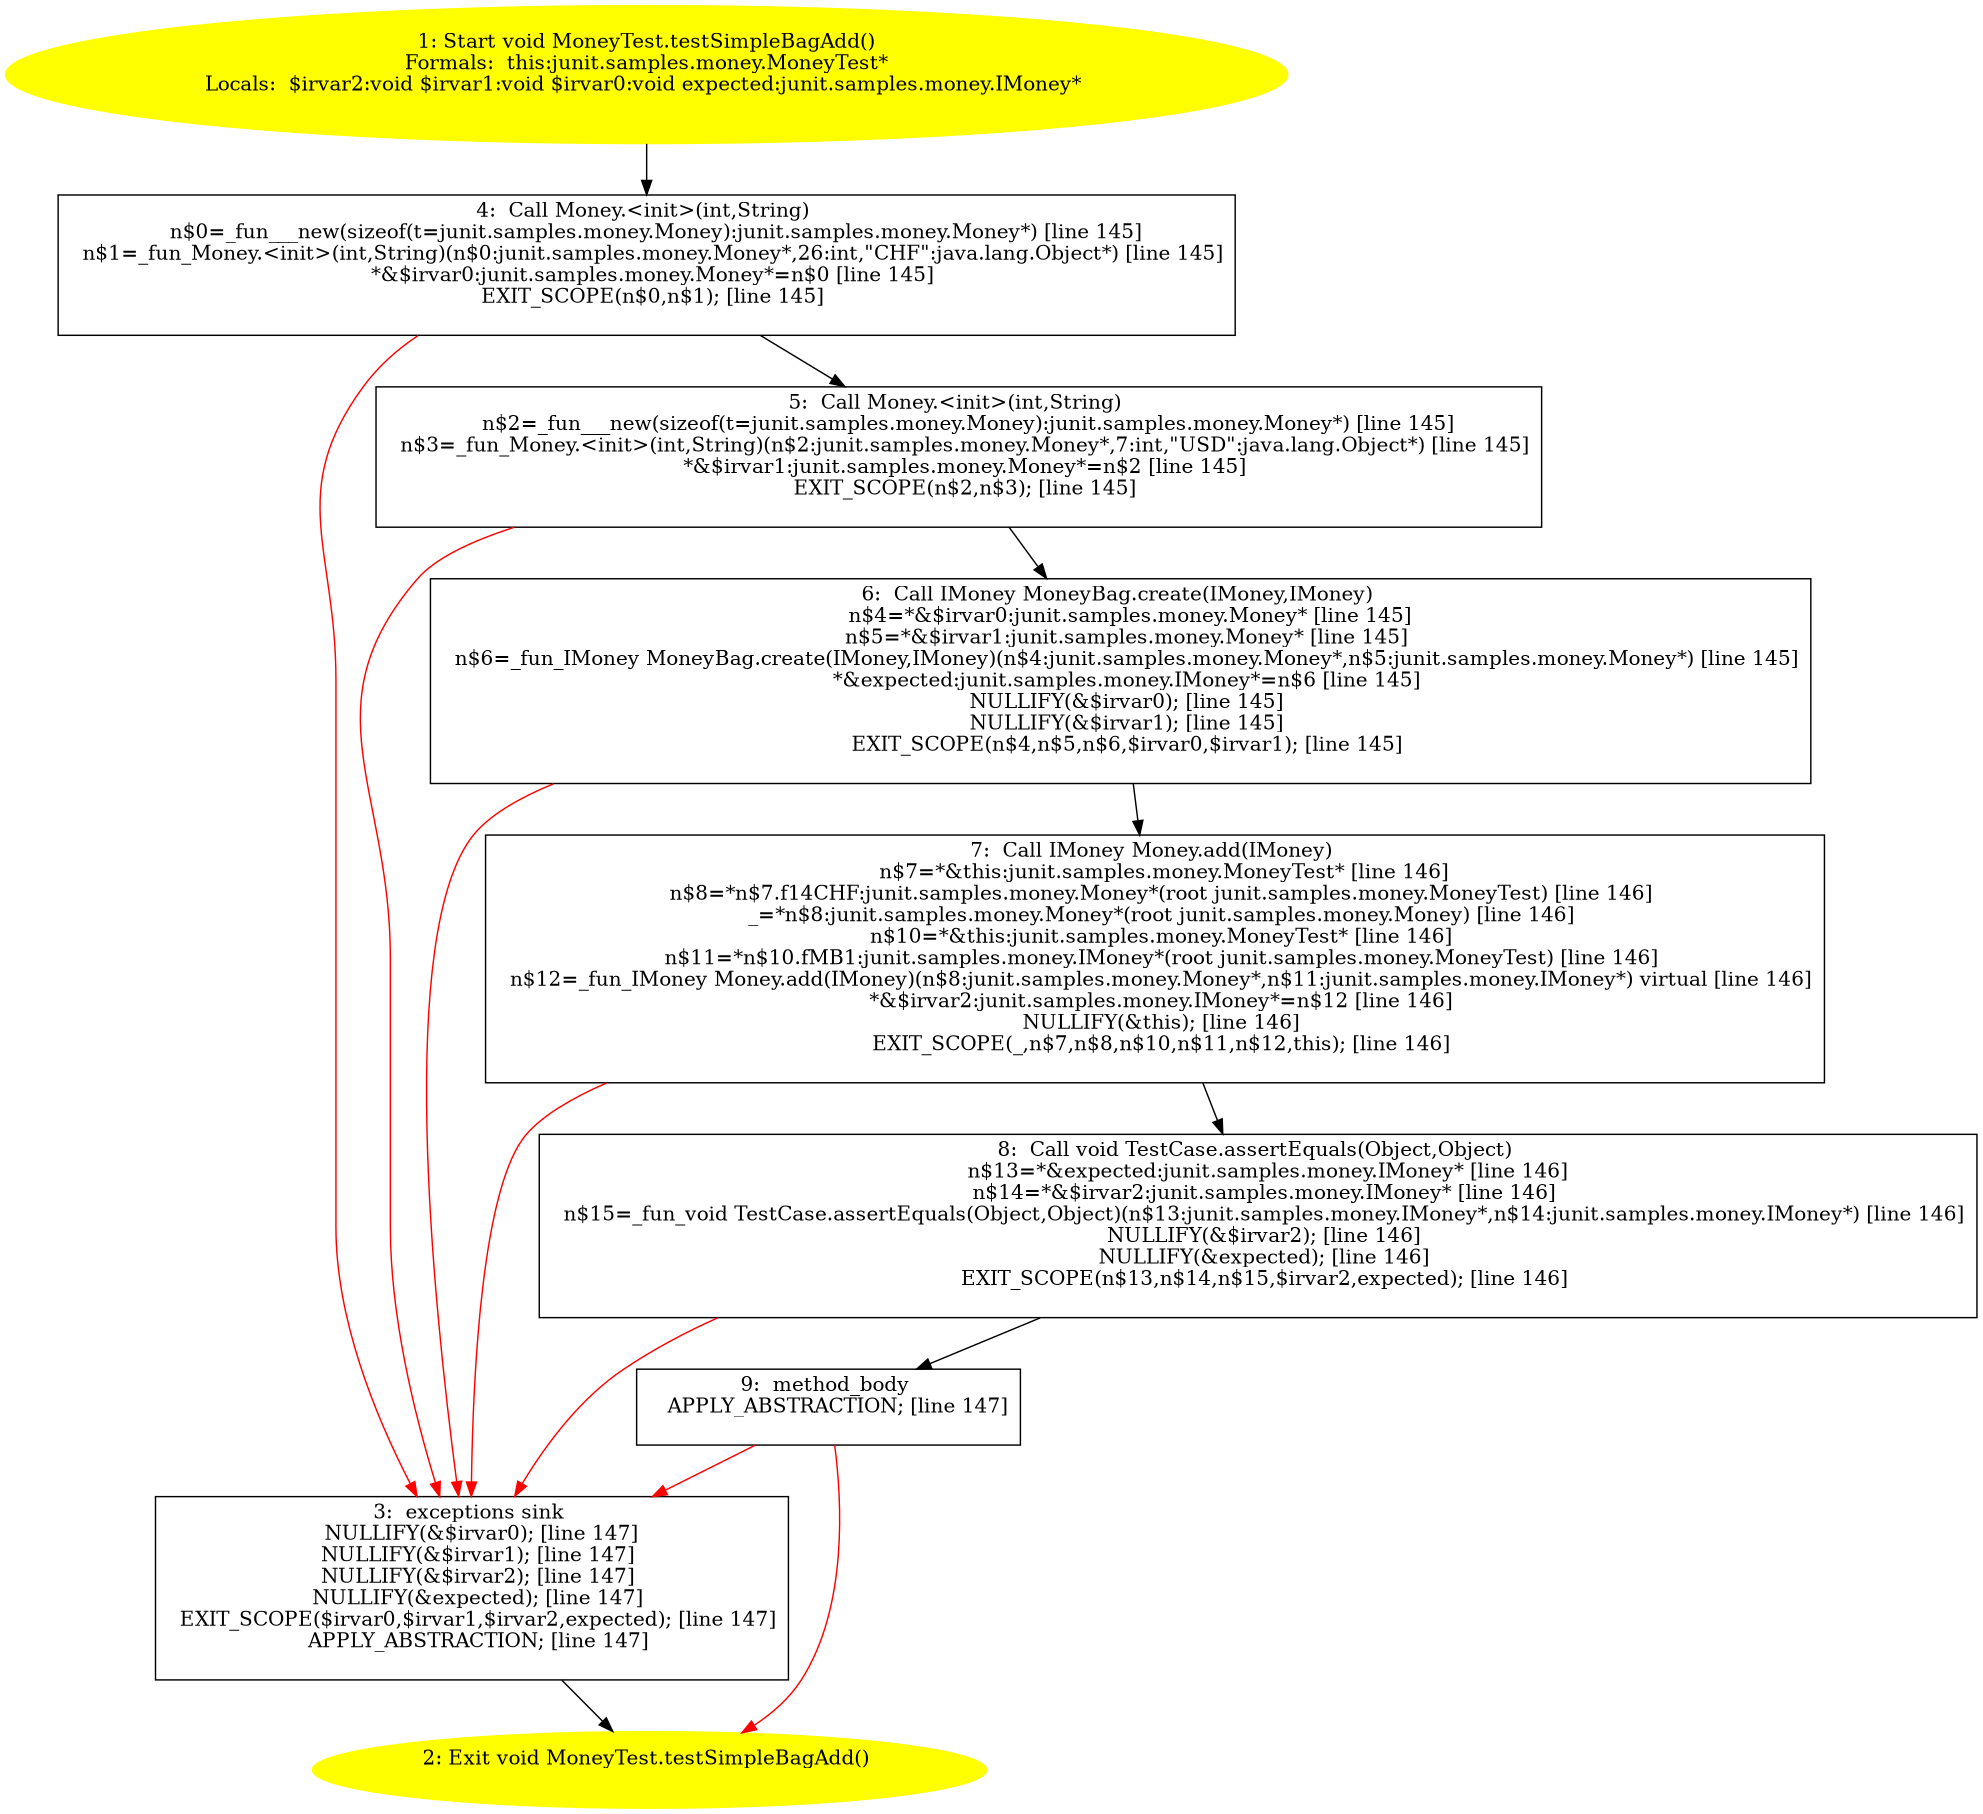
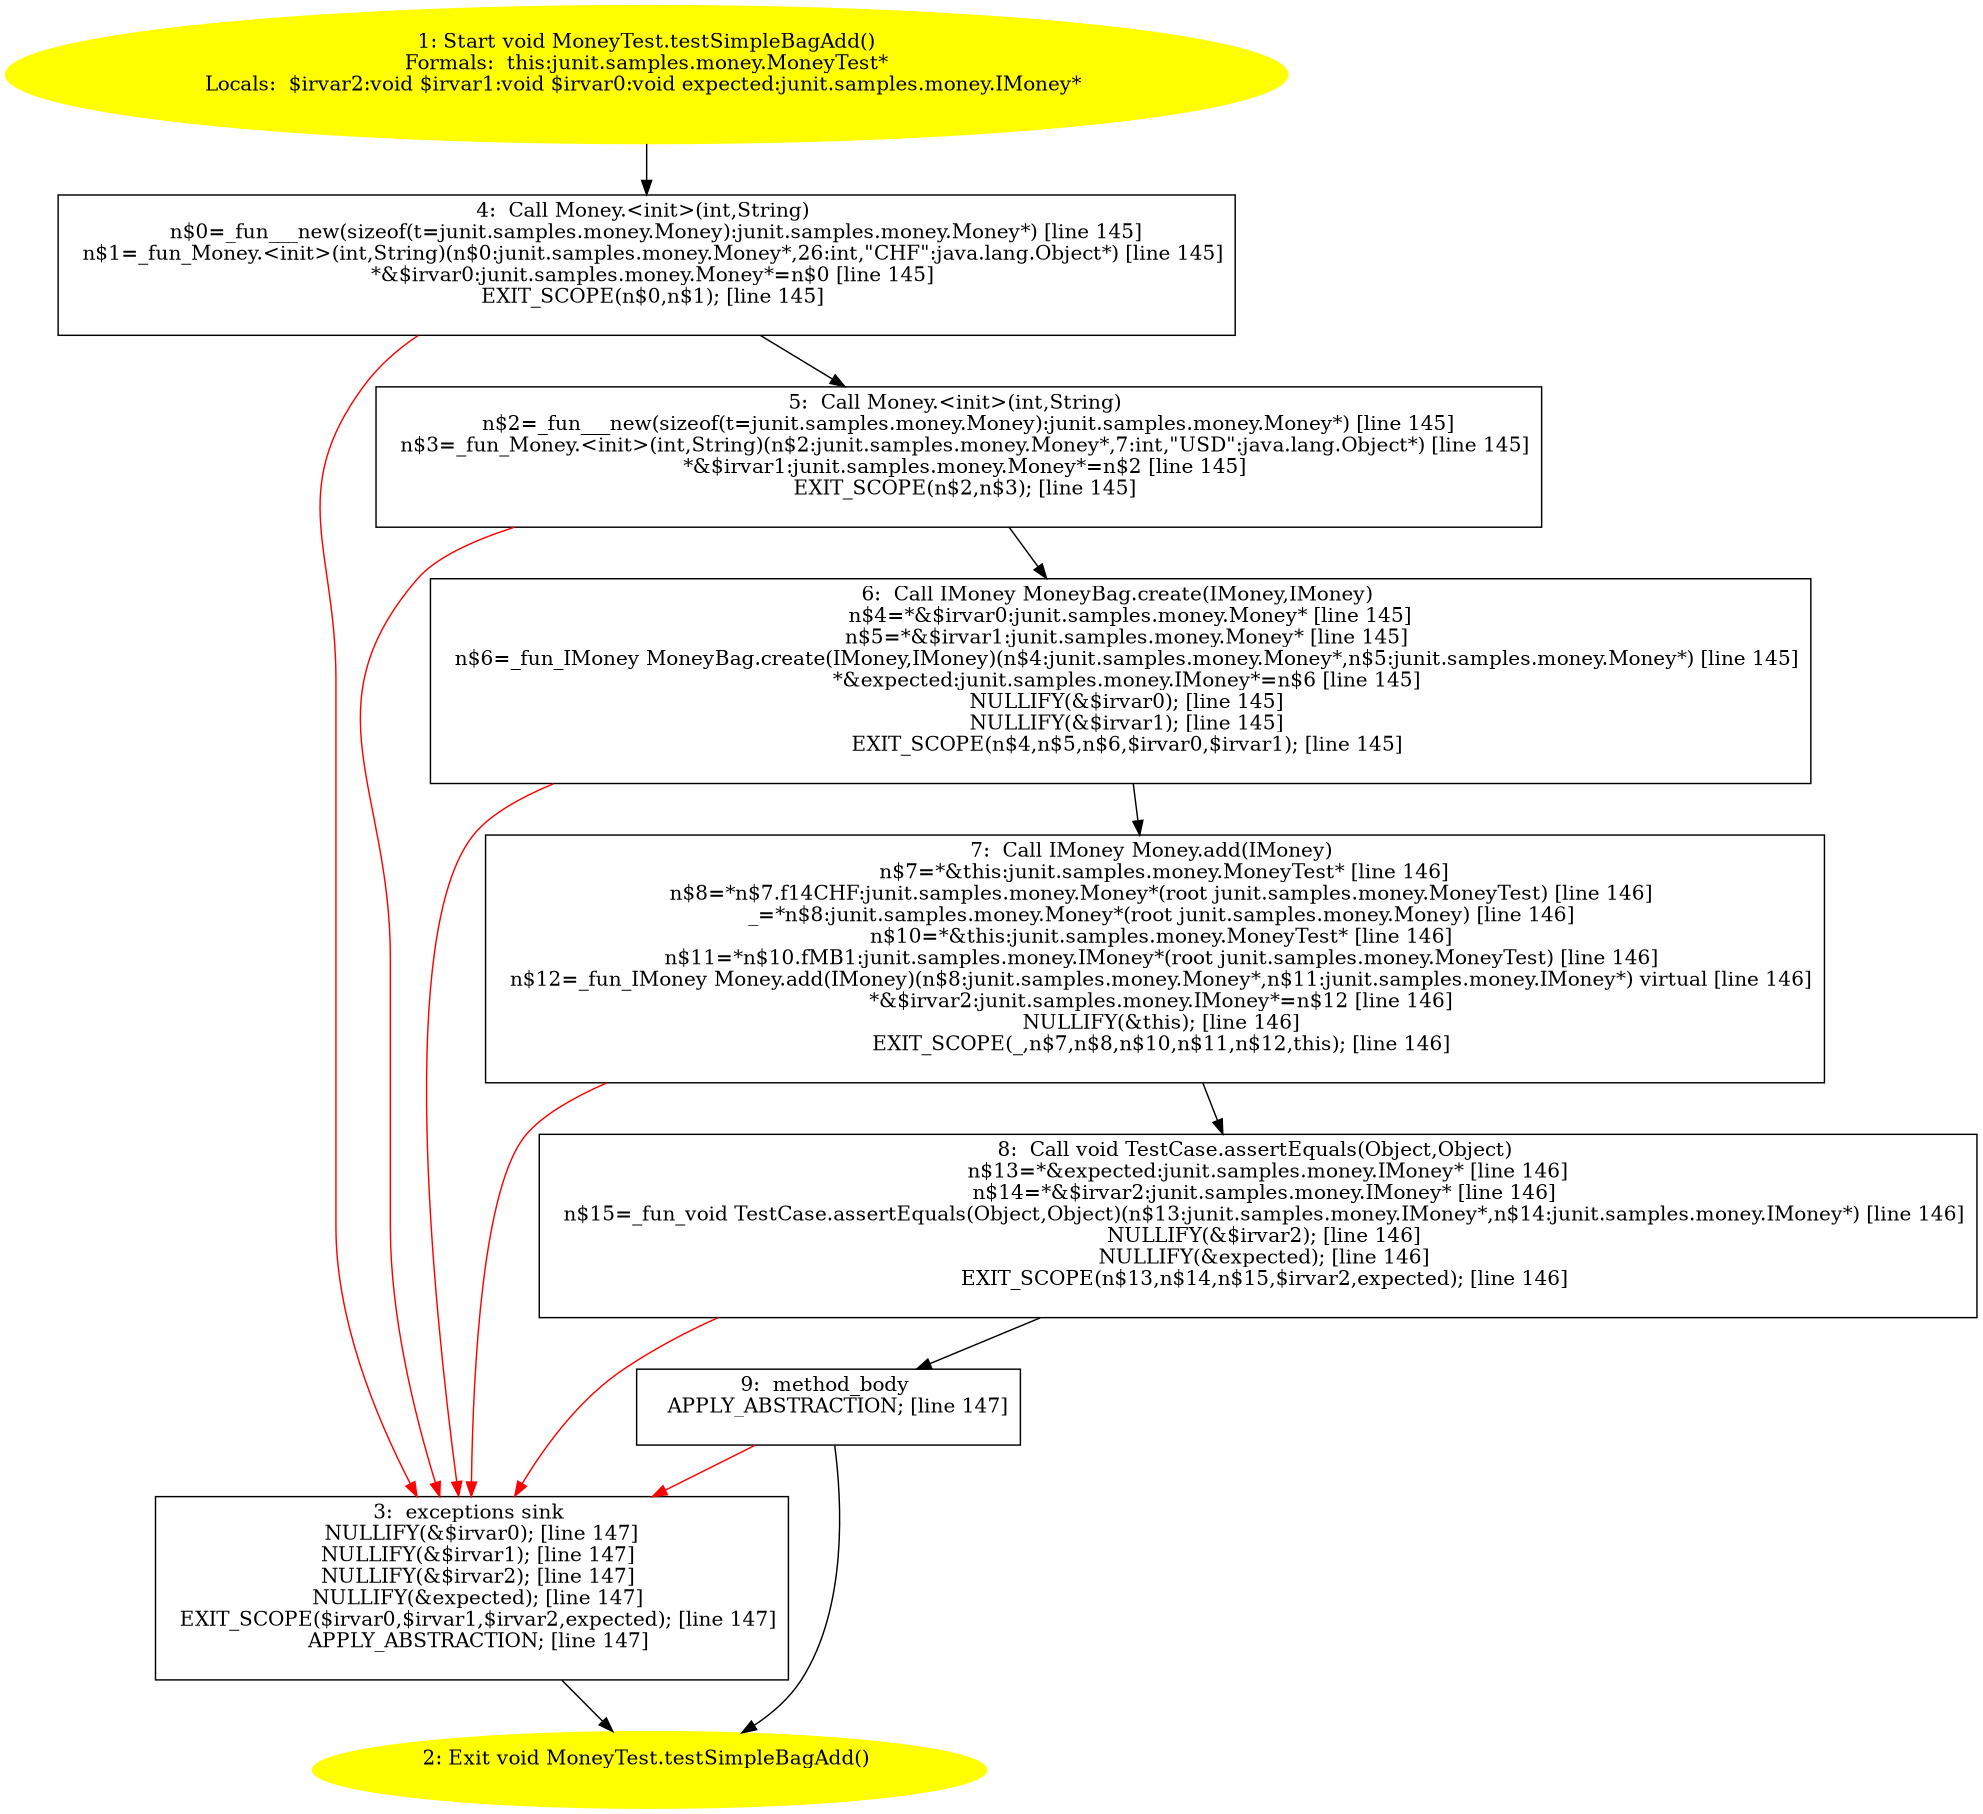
edge "9:  method_body APPLY_ABSTRACTION; [line 147]" -> "2: Exit void MoneyTest.testSimpleBagAdd()": color red -> black
